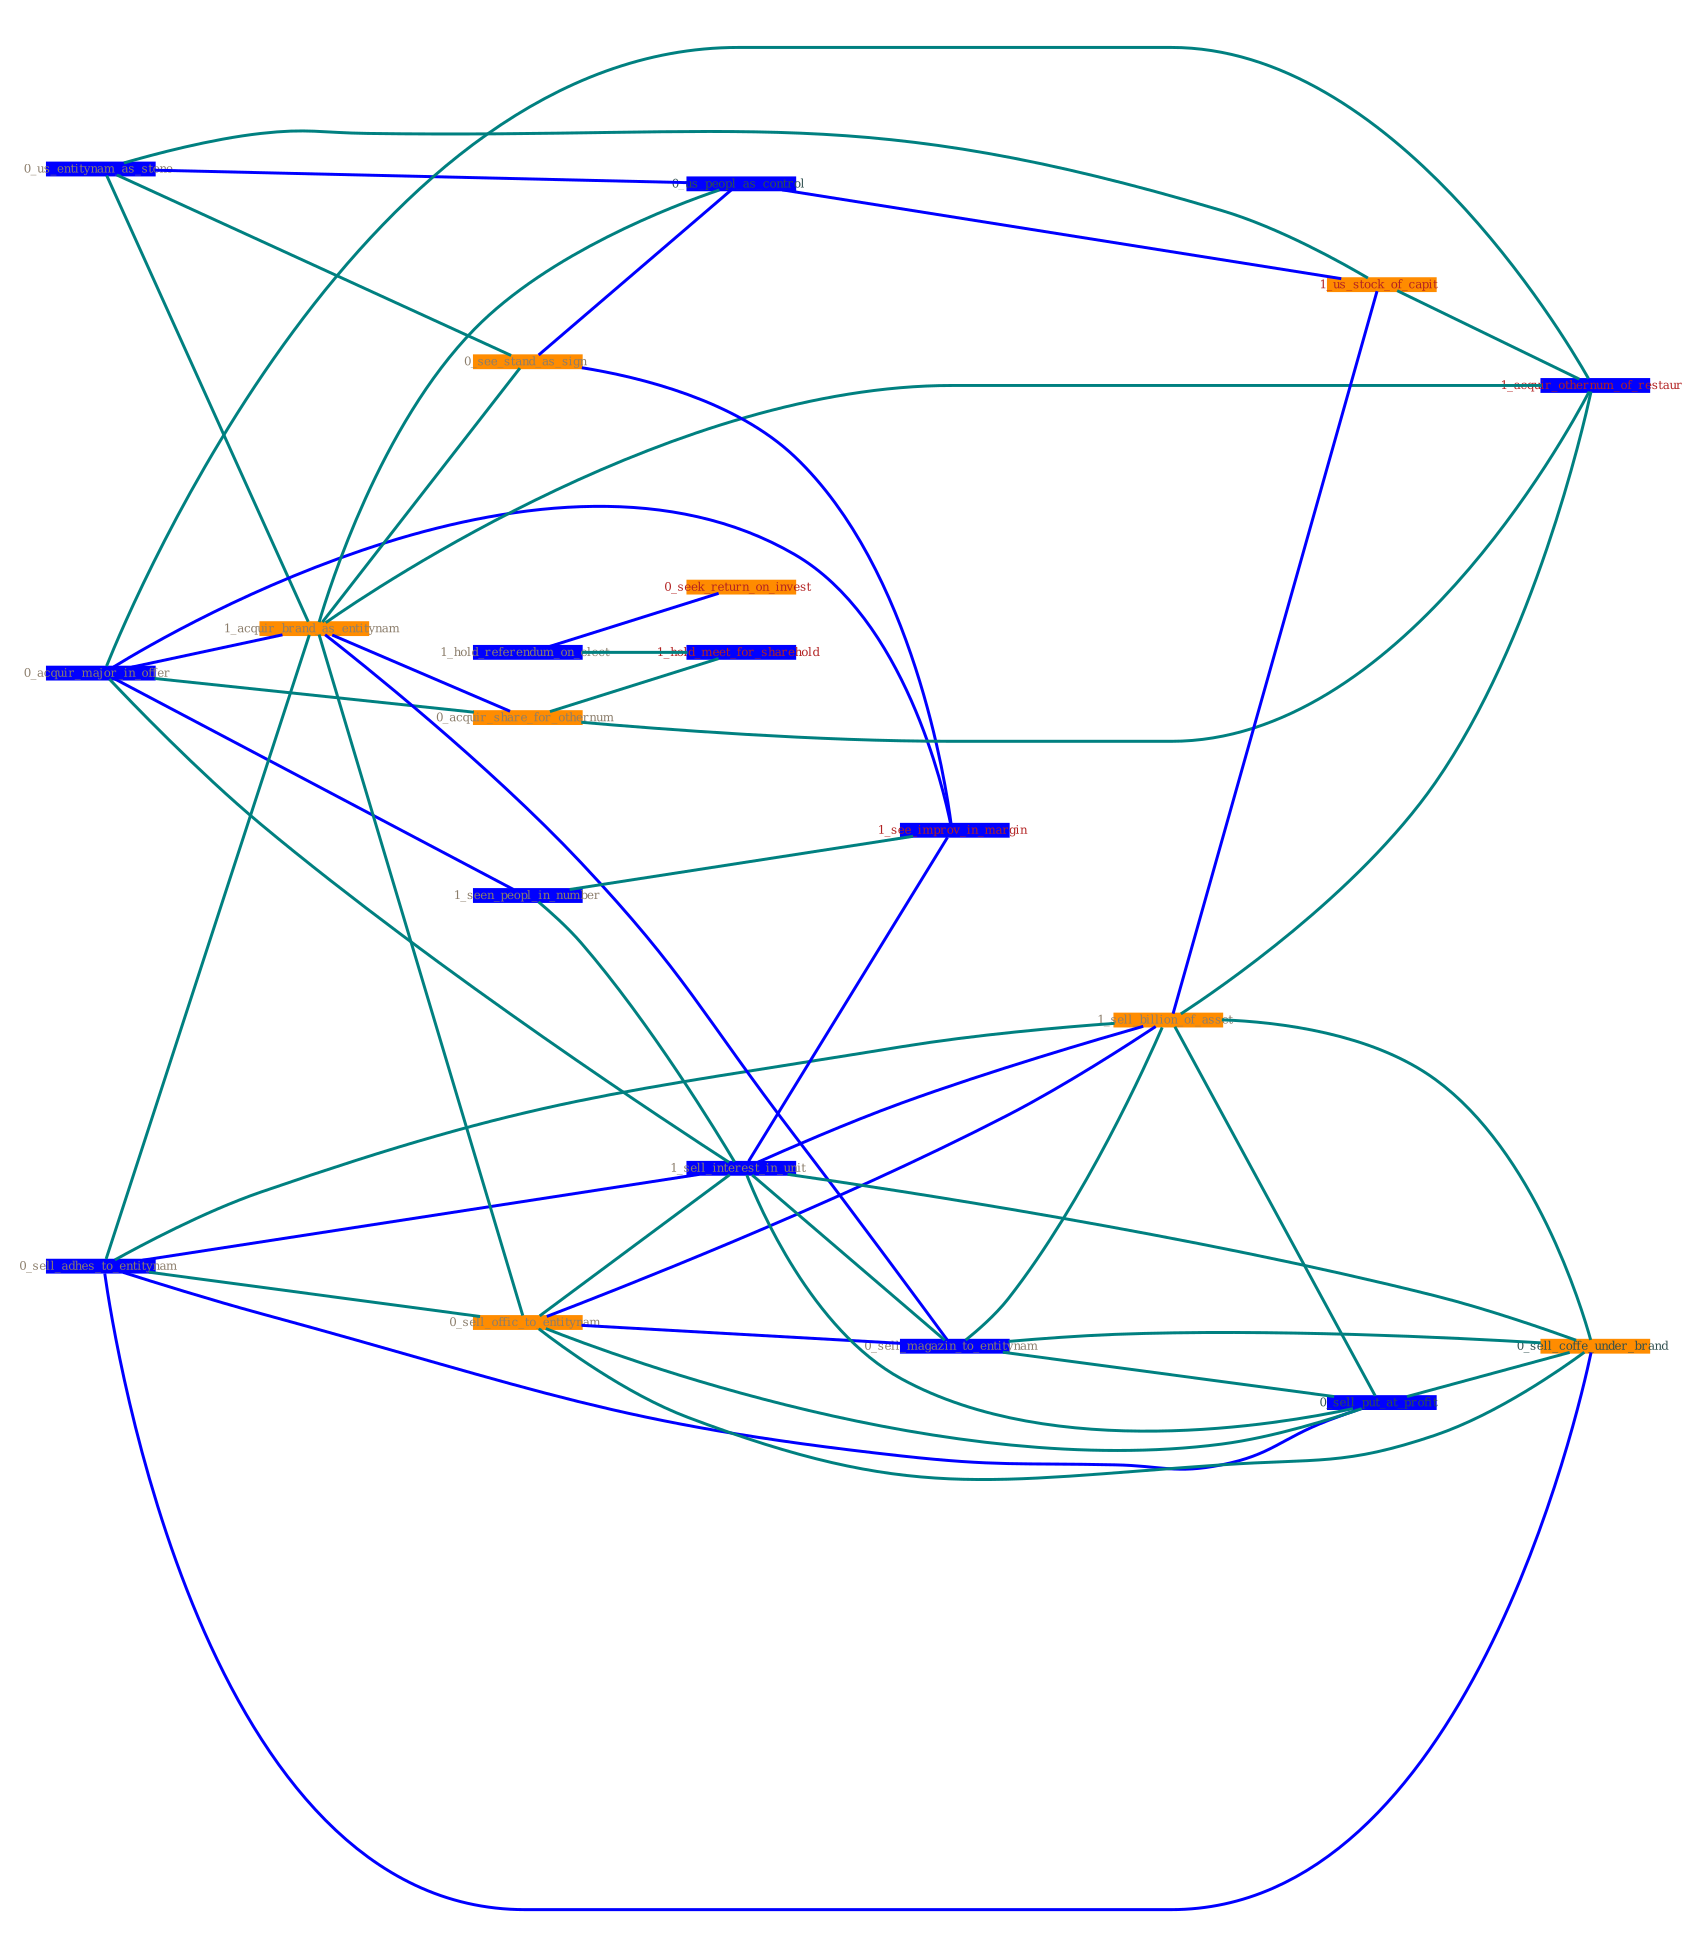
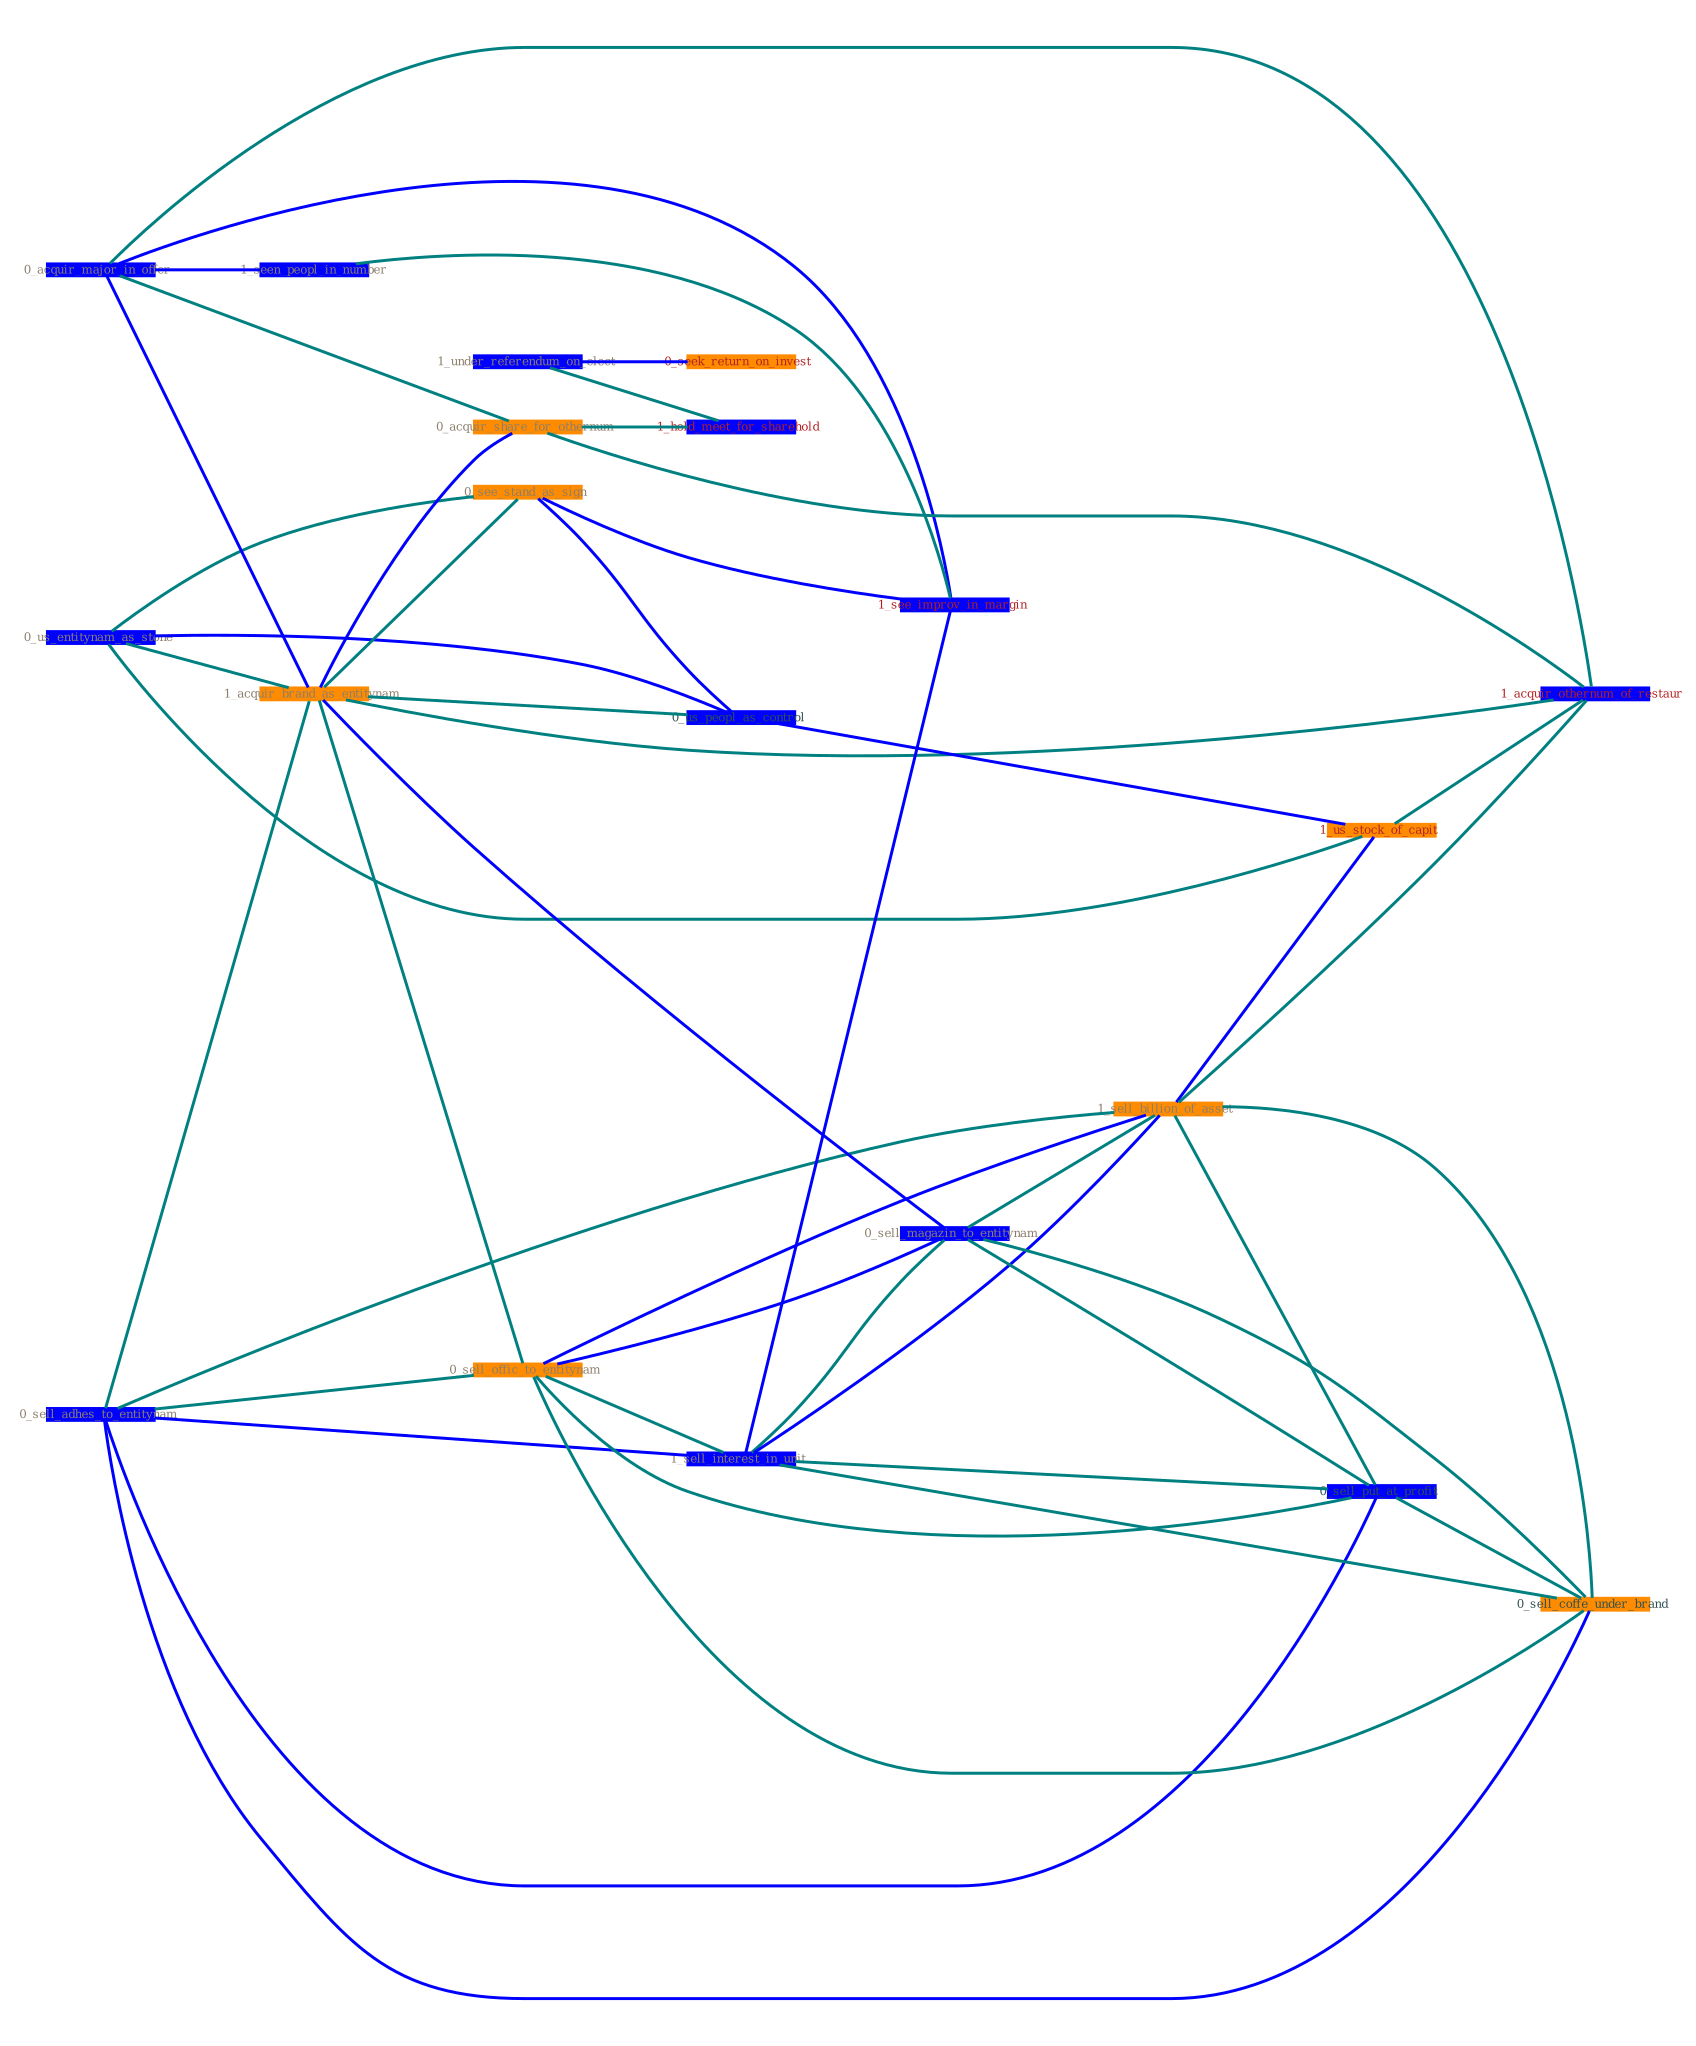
node "1_hold_referendum_on_elect": label "1_hold_referendum_on_elect" -> "1_under_referendum_on_elect"
edge "0_acquir_major_in_offer" -- "1_sell_interest_in_unit": removed
edge "1_seen_peopl_in_number" -- "1_sell_interest_in_unit": removed
